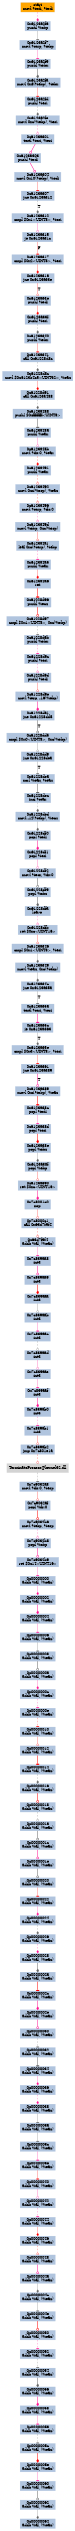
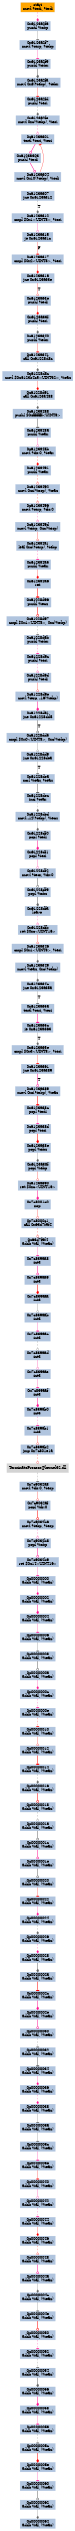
edge "0x6123a304 movl 0x10(%ebp), %edi" -> "0x6123a307 jne 0x6123a312": now "0x6123a304 movl 0x10(%ebp), %edi" -> "0x6123a301 testl %esi, %esi"
